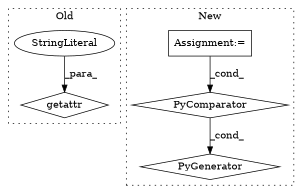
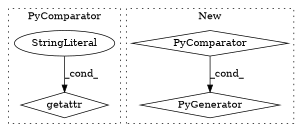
cluster "Old": label "Old" -> "PyComparator"
node "Assignment:=": removed
edge "StringLiteral" -> "getattr": label "_para_" -> "_cond_"
